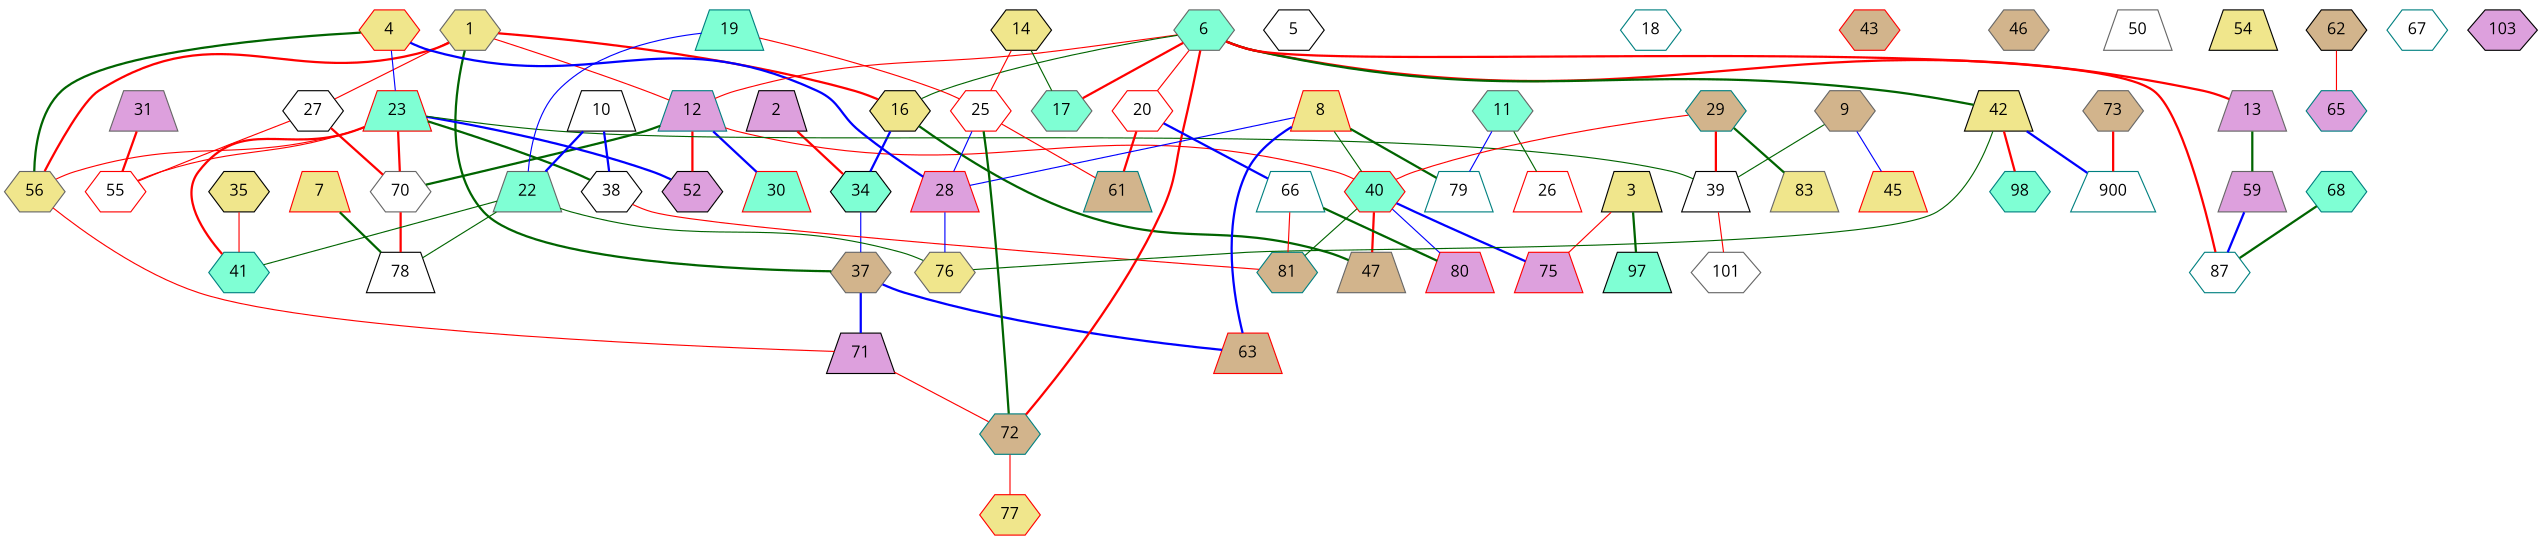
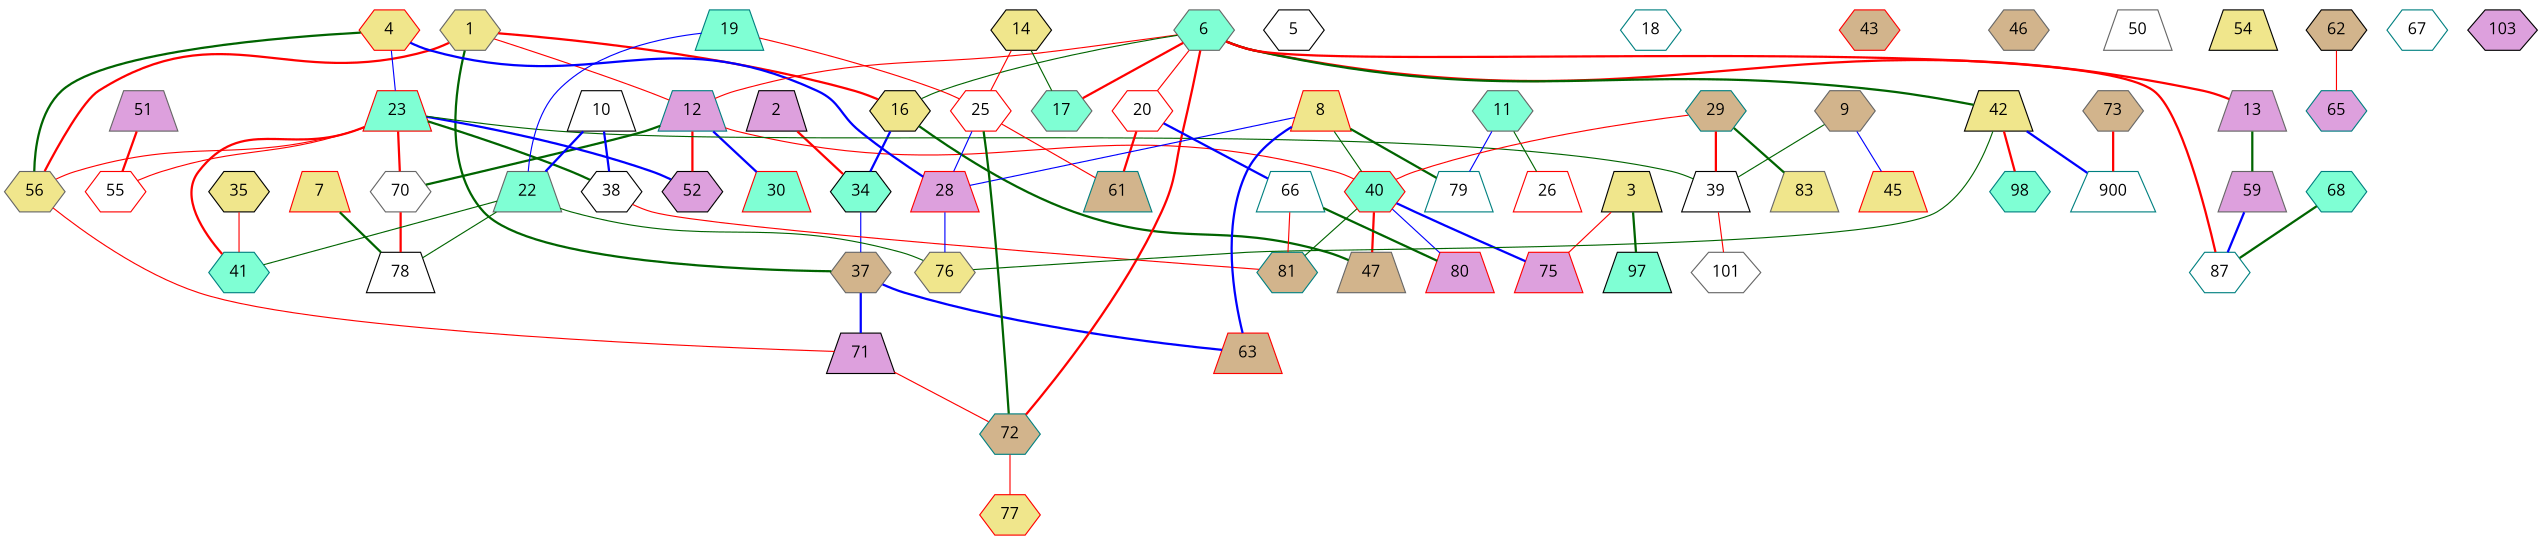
node "31": label "31" -> "51"
node "27": removed
